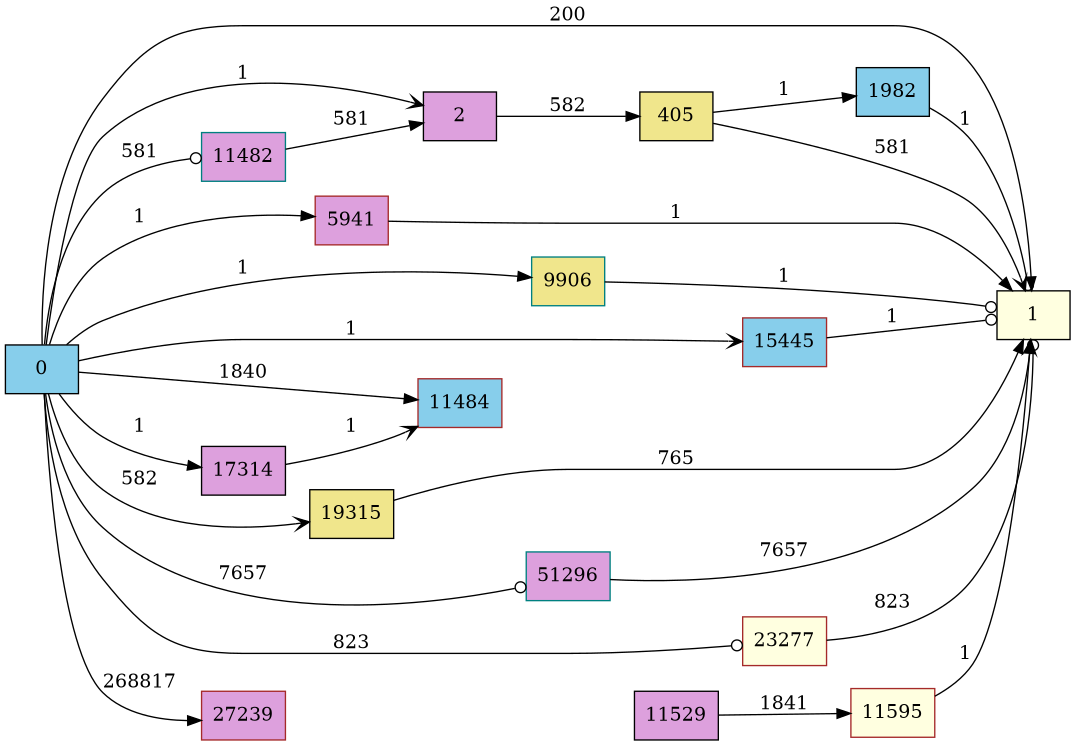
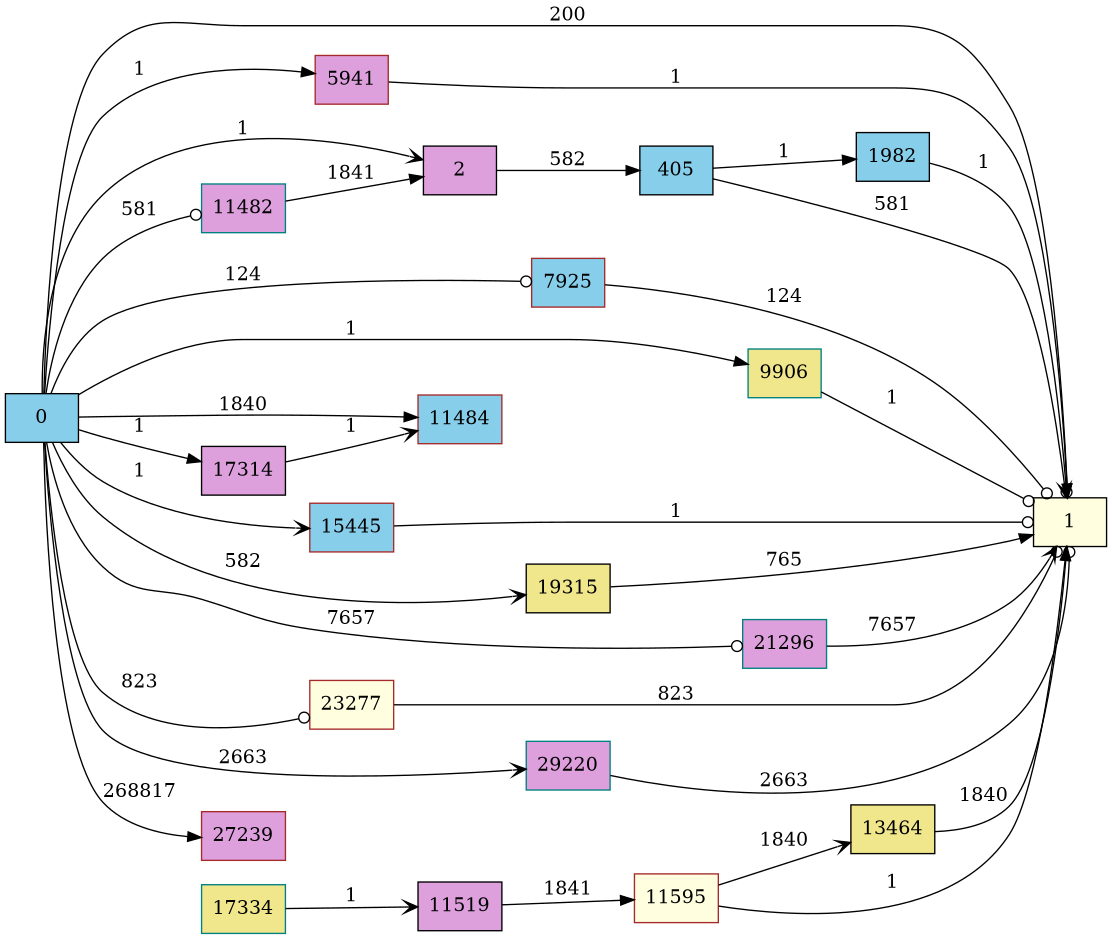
node "405": fillcolor khaki -> skyblue
edge "11482" -> "2": label "581" -> "1841"
node "7925": added
node "51296": label "51296" -> "21296"
node "11529": label "11529" -> "11519"
node "29220": added
node "13464": added
node "17334": added
